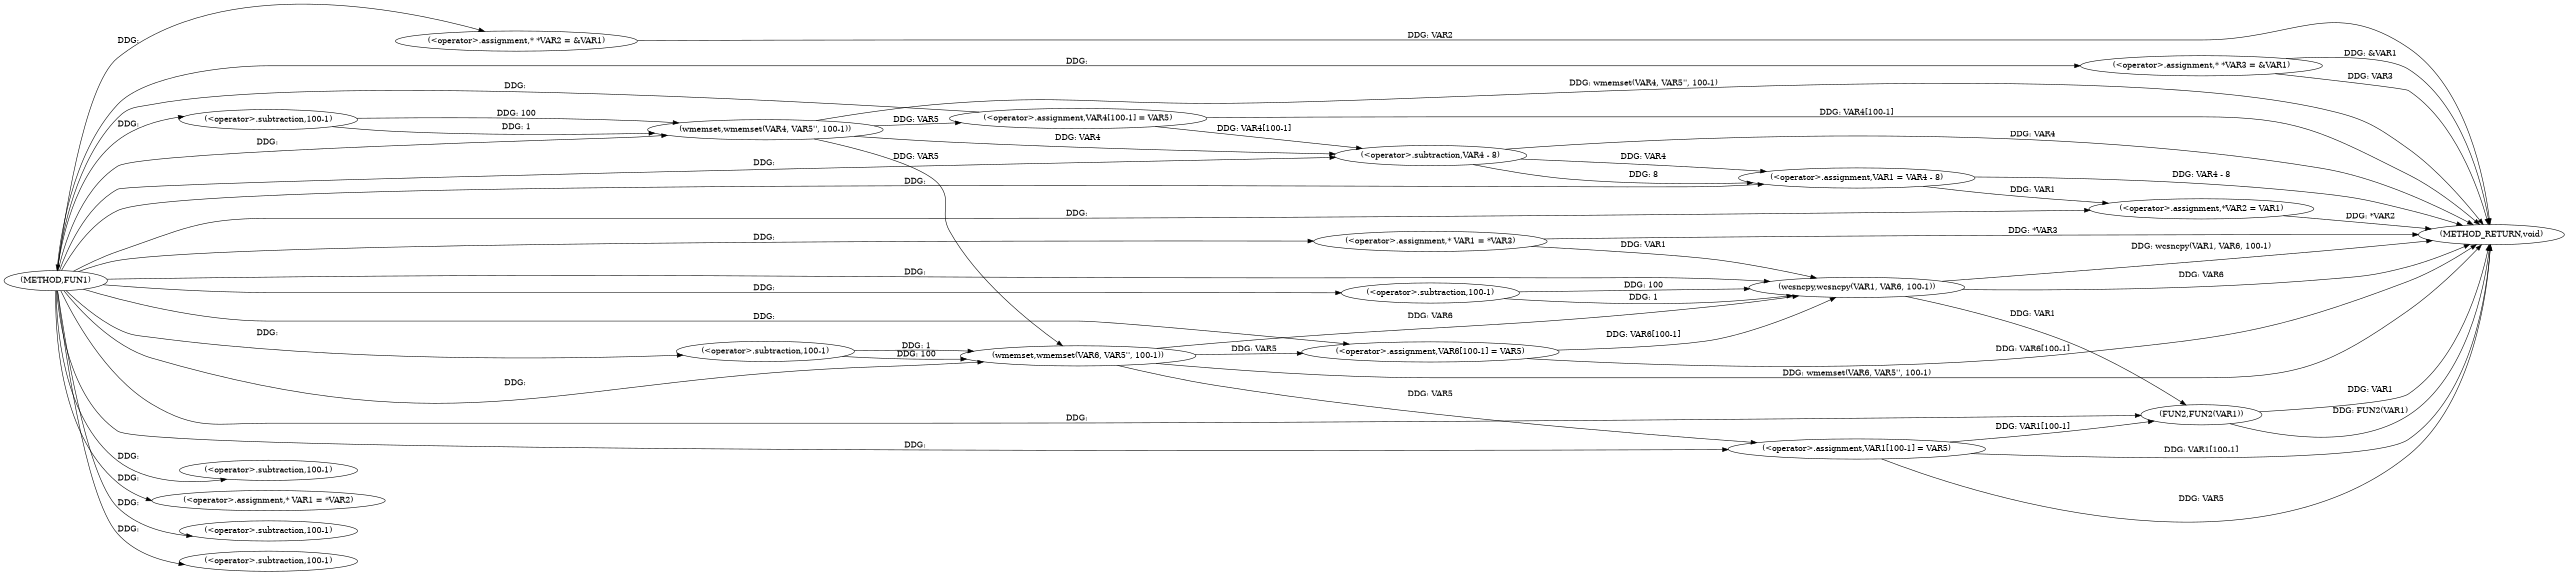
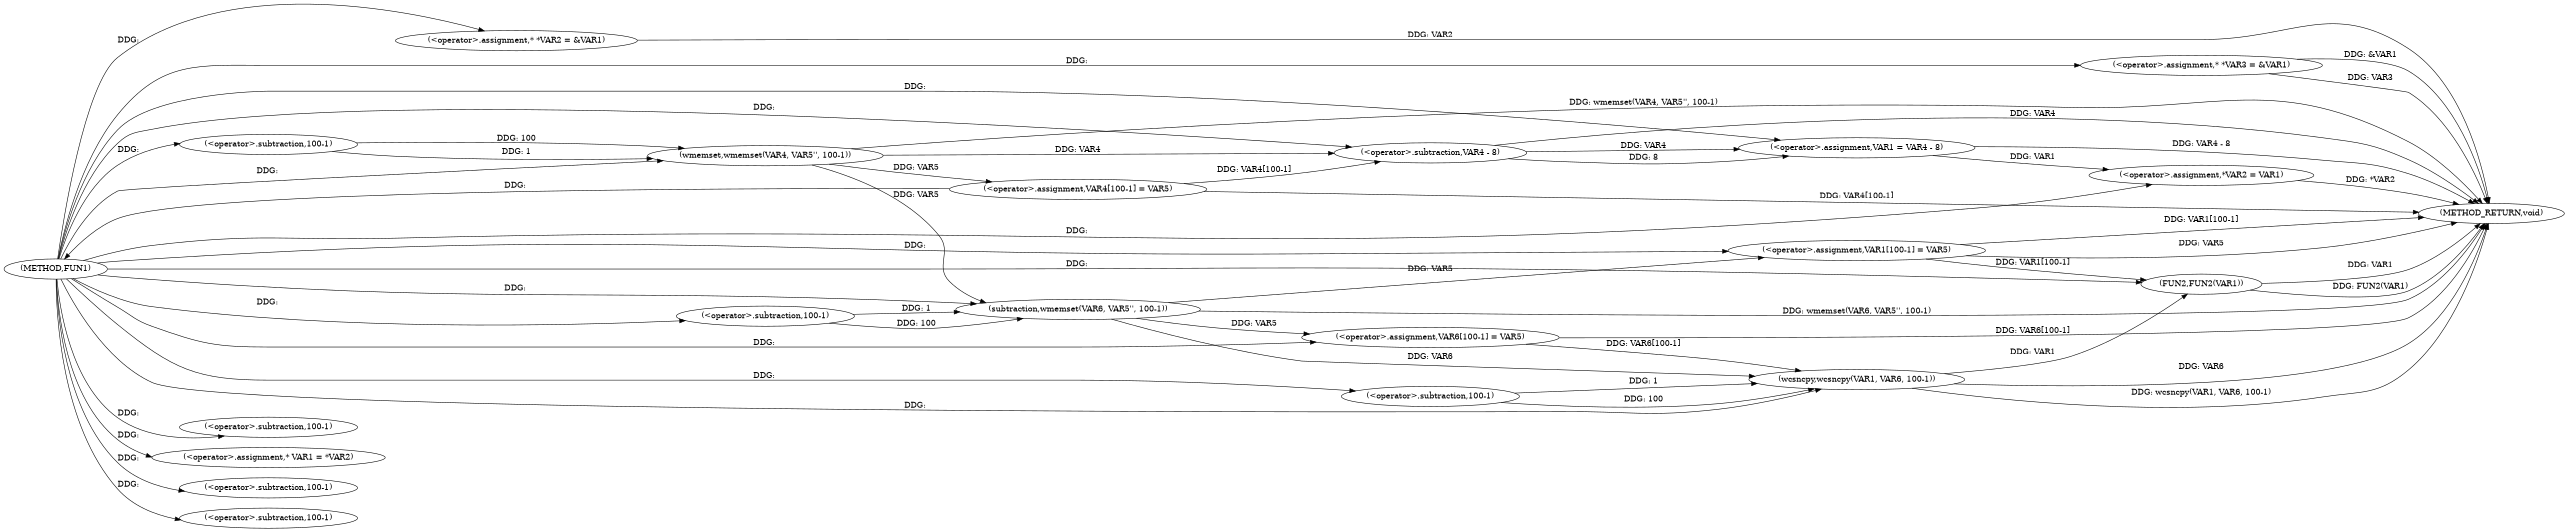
node "(<operator>.assignment,* VAR1 = *VAR3)": removed
node "(wmemset,wmemset(VAR6, VAR5'', 100-1))": label "(wmemset,wmemset(VAR6, VAR5'', 100-1))" -> "(subtraction,wmemset(VAR6, VAR5'', 100-1))"
